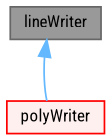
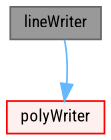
edge "polyWriter" -> "lineWriter": reversed
